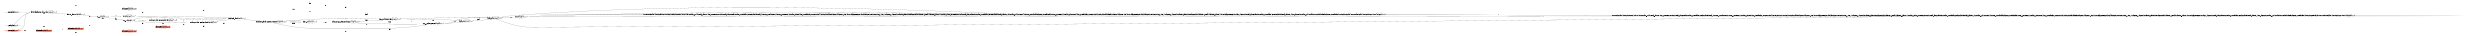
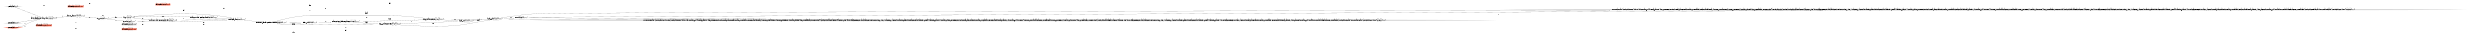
edge "getNumericValues['0', '1', '0']" -> "final int size = leaves.size()@@@4@@@['1', '1', '1']": now "getNumericValues['0', '1', '0']" -> "final IndexReader r@@@2@@@['1', '1', '0']"
